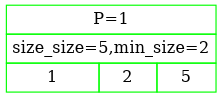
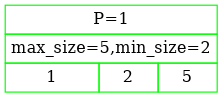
node "P=1": text "size_size=5,min_size=2" -> "max_size=5,min_size=2"
